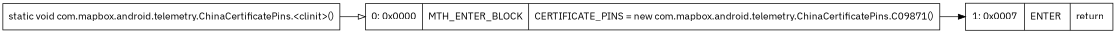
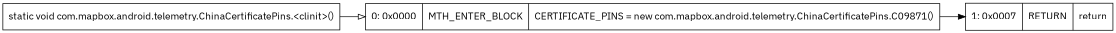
node "1: 0x0007": text "ENTER" -> "RETURN"
